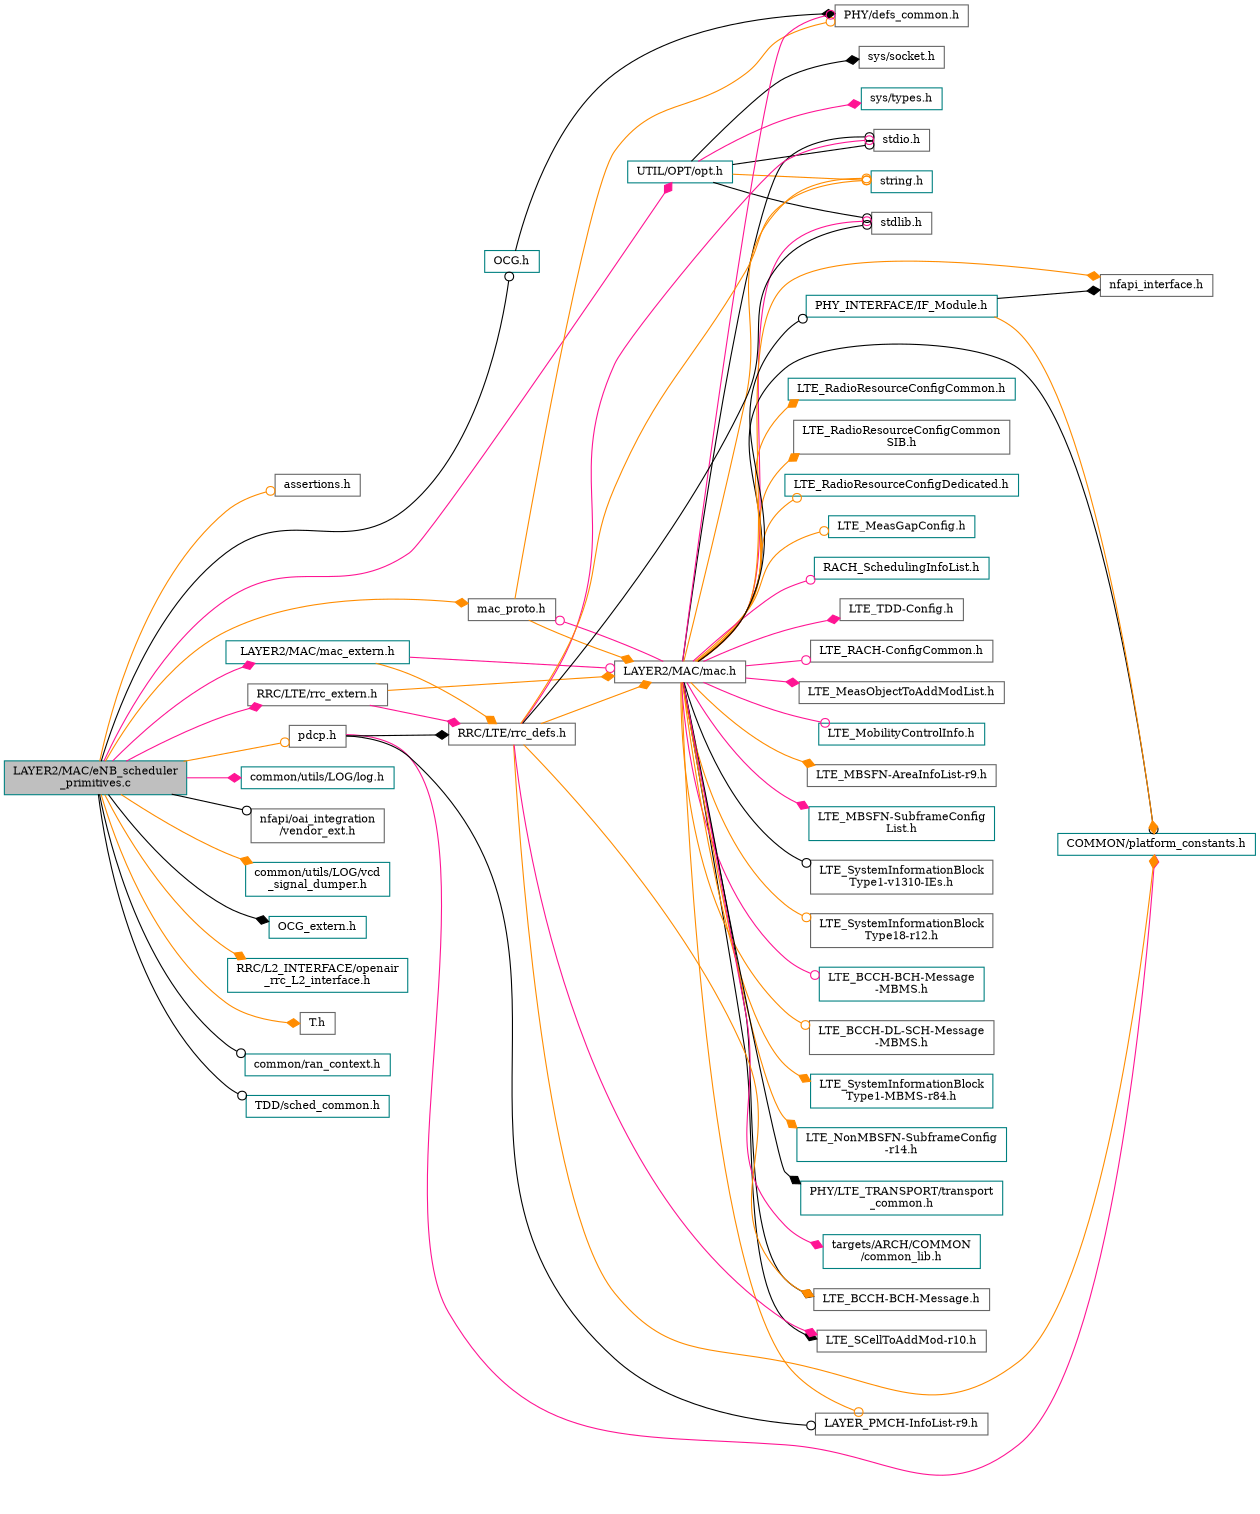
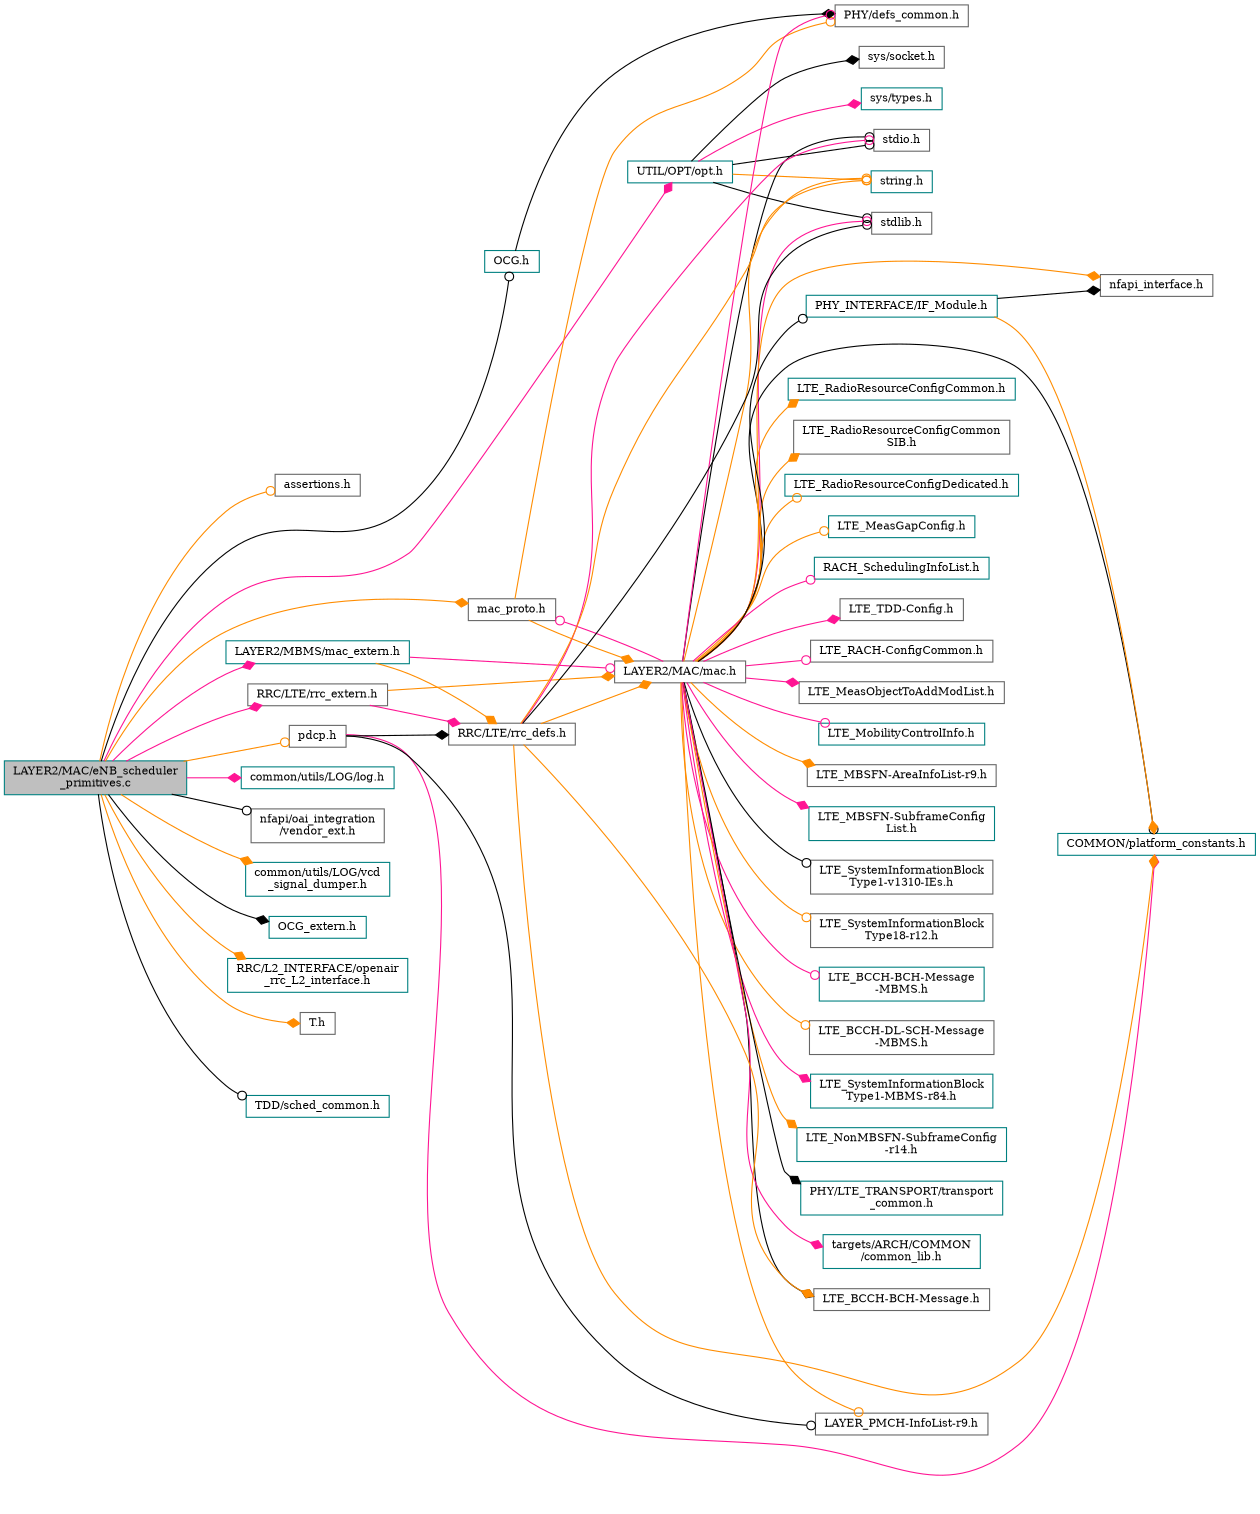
node "LAYER2/MAC/mac_extern.h": label "LAYER2/MAC/mac_extern.h" -> "LAYER2/MBMS/mac_extern.h"
edge "LAYER2/MAC/mac.h" -> "LTE_SystemInformationBlock Type1-MBMS-r84.h": color darkorange -> deeppink
node "common/ran_context.h": removed
node "LTE_SCellToAddMod-r10.h": removed
